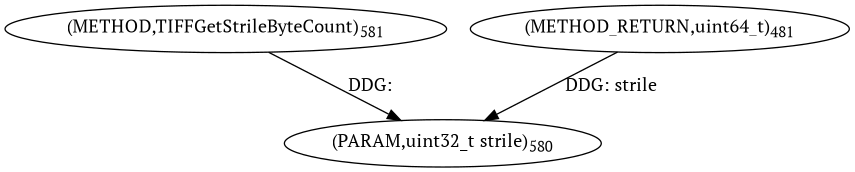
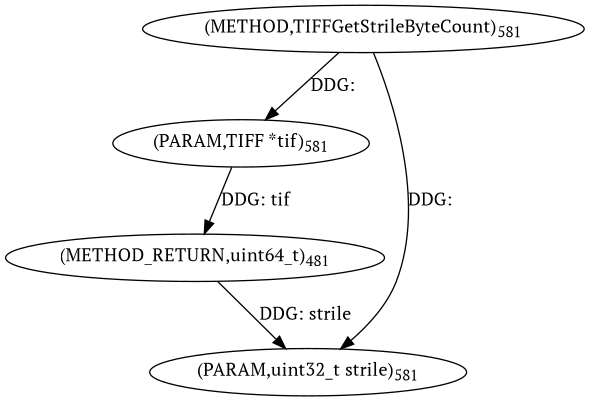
node "(PARAM,uint32_t strile)": text "580" -> "581"
node "(PARAM,TIFF *tif)": added
